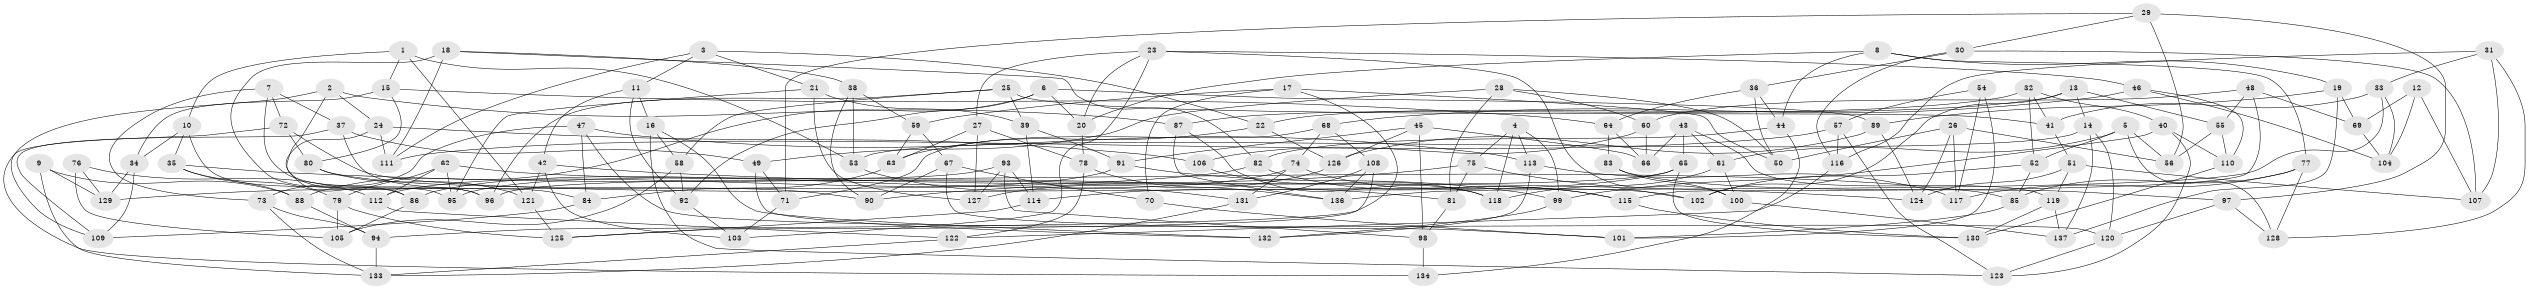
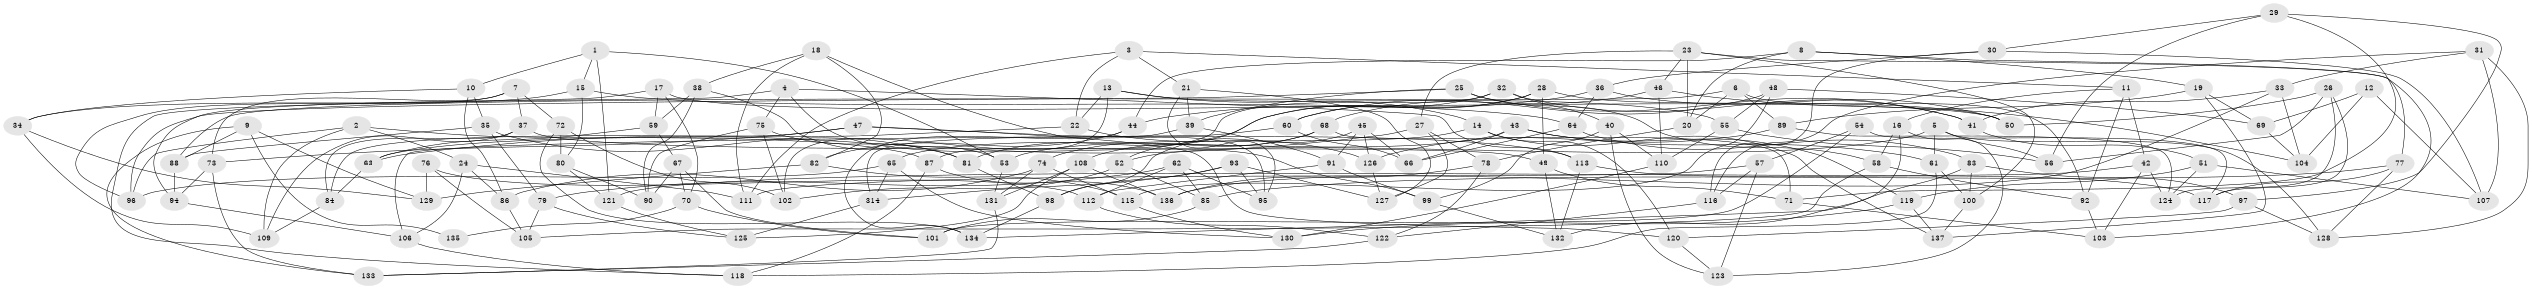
node "114": label "114" -> "314"
edge "83" -- "134": added
node "135": added
edge "94" -- "133": now "94" -- "106"
